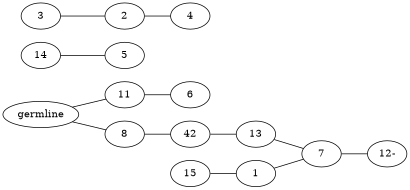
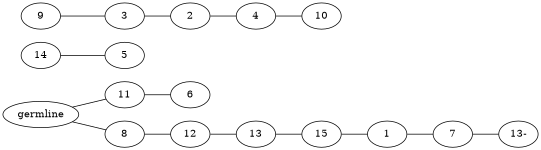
node "9": added
node "10": added
node "42": label "42" -> "12"
edge "13" -- "7": now "13" -- "15"
node "12-": label "12-" -> "13-"
